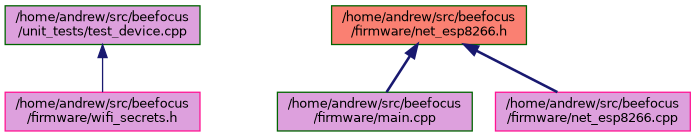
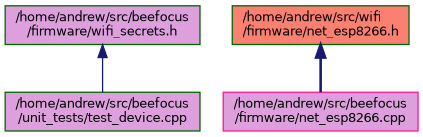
node "/home/andrew/src/beefocus /firmware/net_esp8266.h": label "/home/andrew/src/beefocus /firmware/net_esp8266.h" -> "/home/andrew/src/wifi /firmware/net_esp8266.h"
edge "/home/andrew/src/beefocus /firmware/wifi_secrets.h" -> "/home/andrew/src/beefocus /unit_tests/test_device.cpp": reversed
node "/home/andrew/src/beefocus /firmware/wifi_secrets.h": color deeppink -> darkgreen
node "/home/andrew/src/beefocus /firmware/main.cpp": removed
